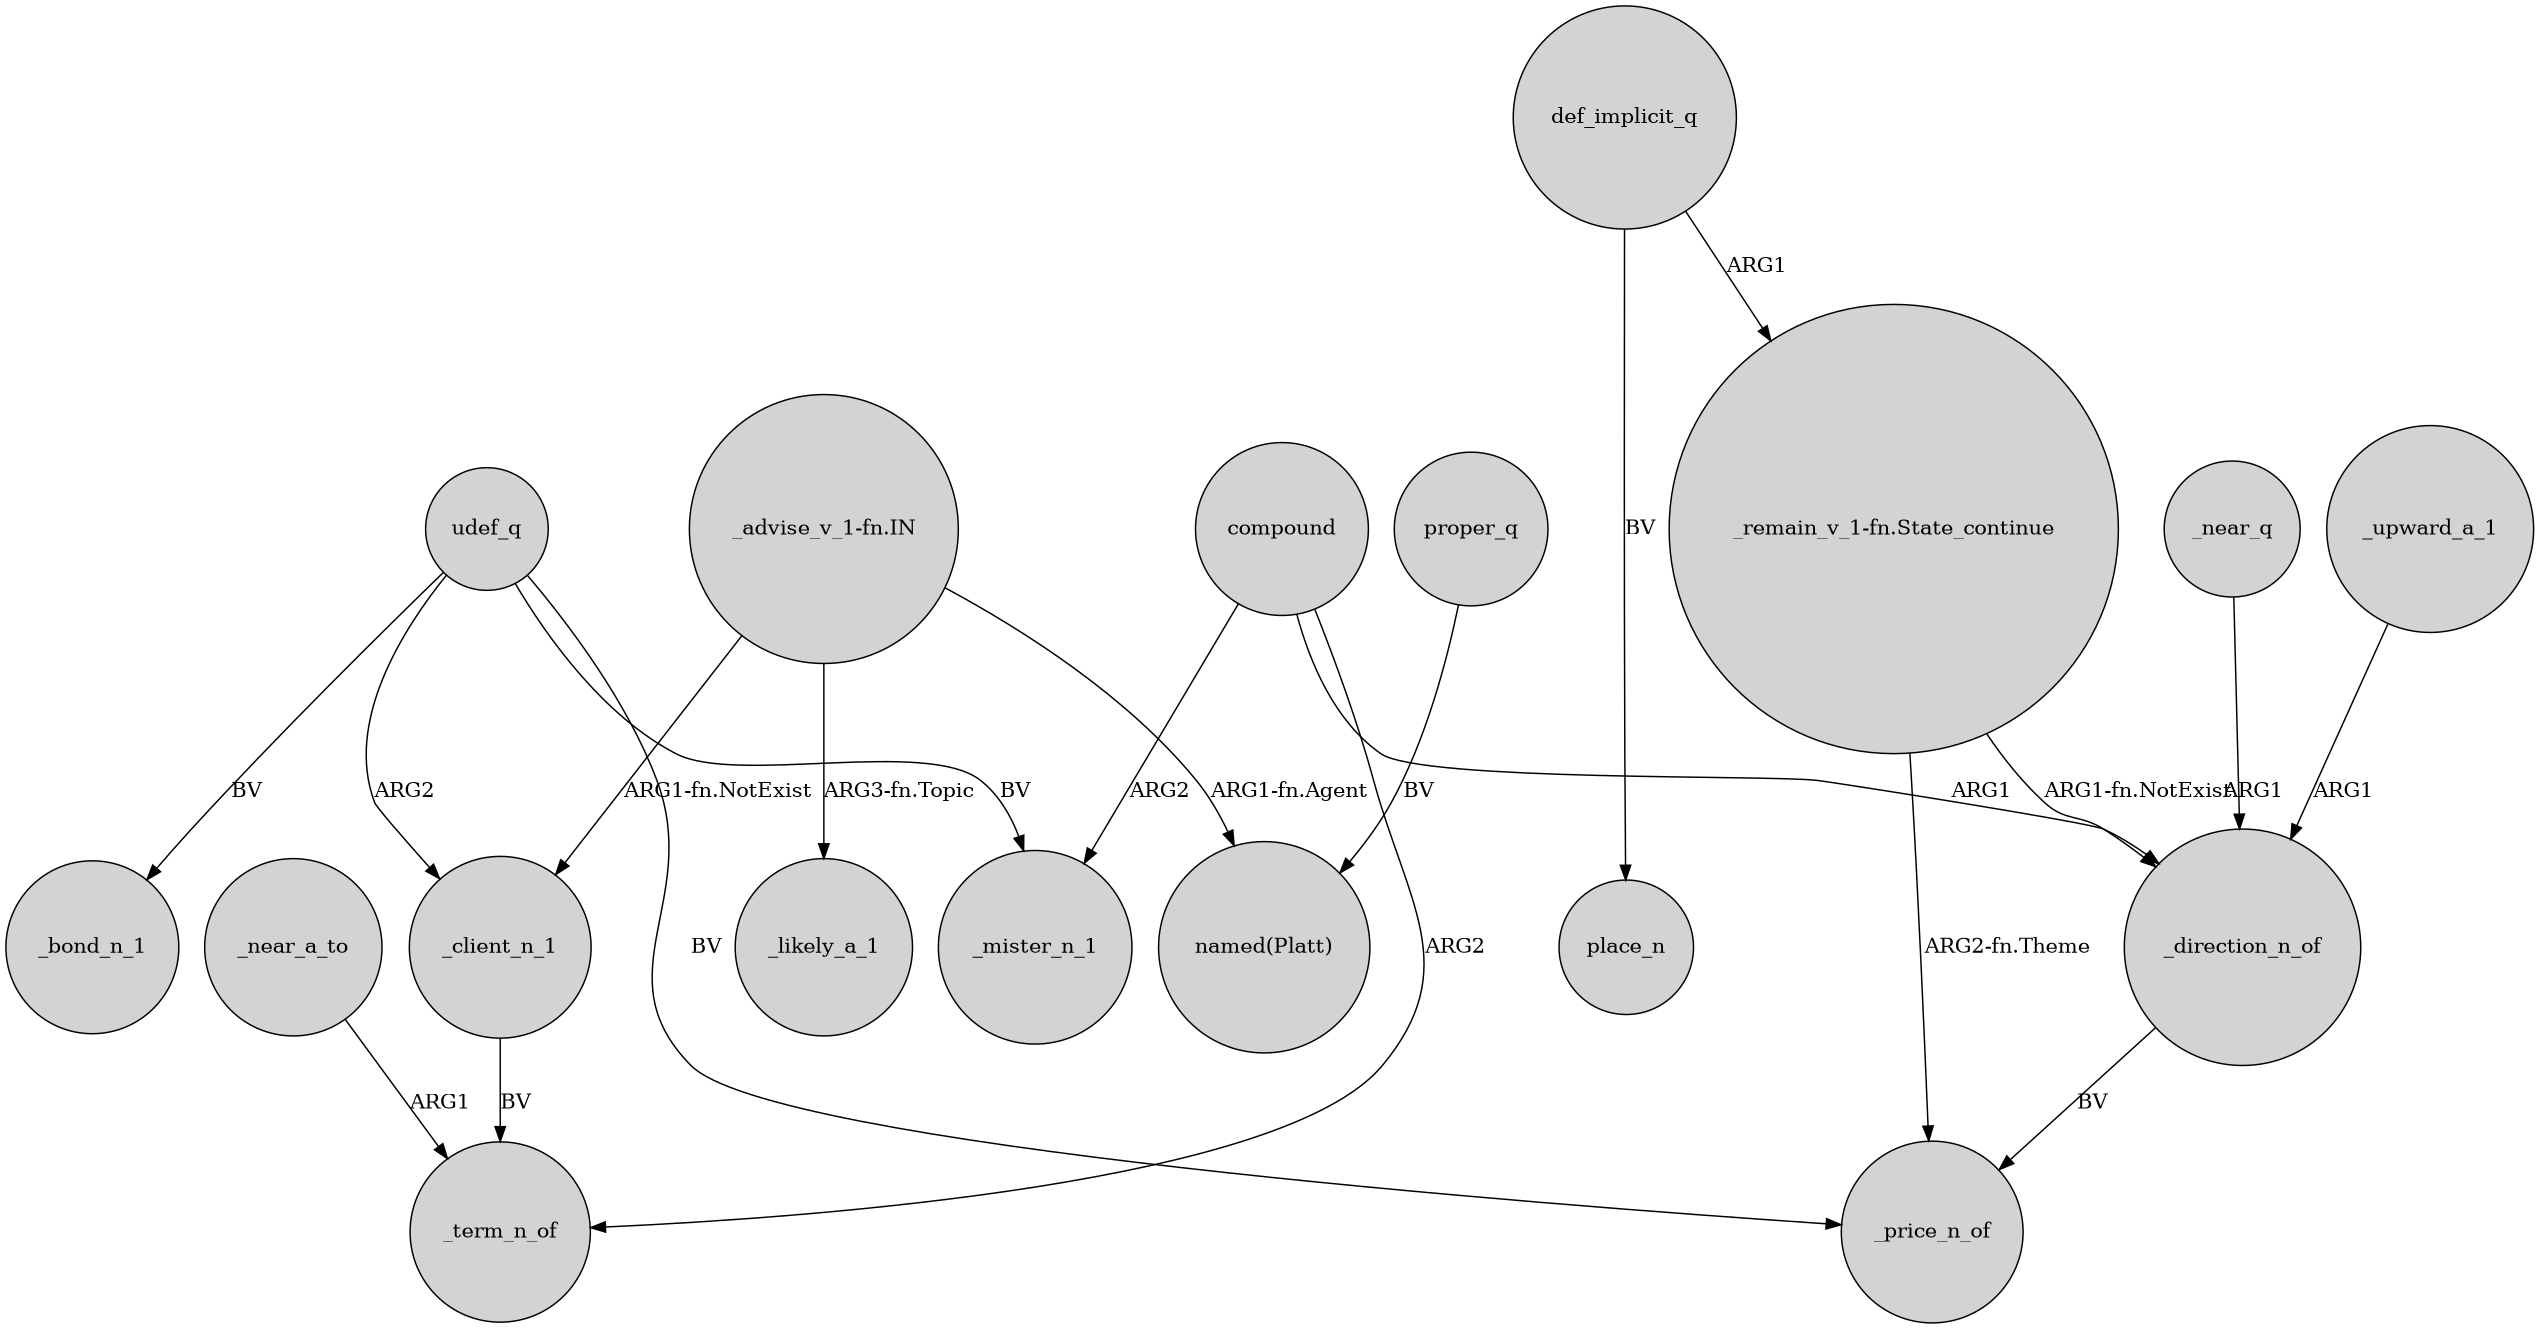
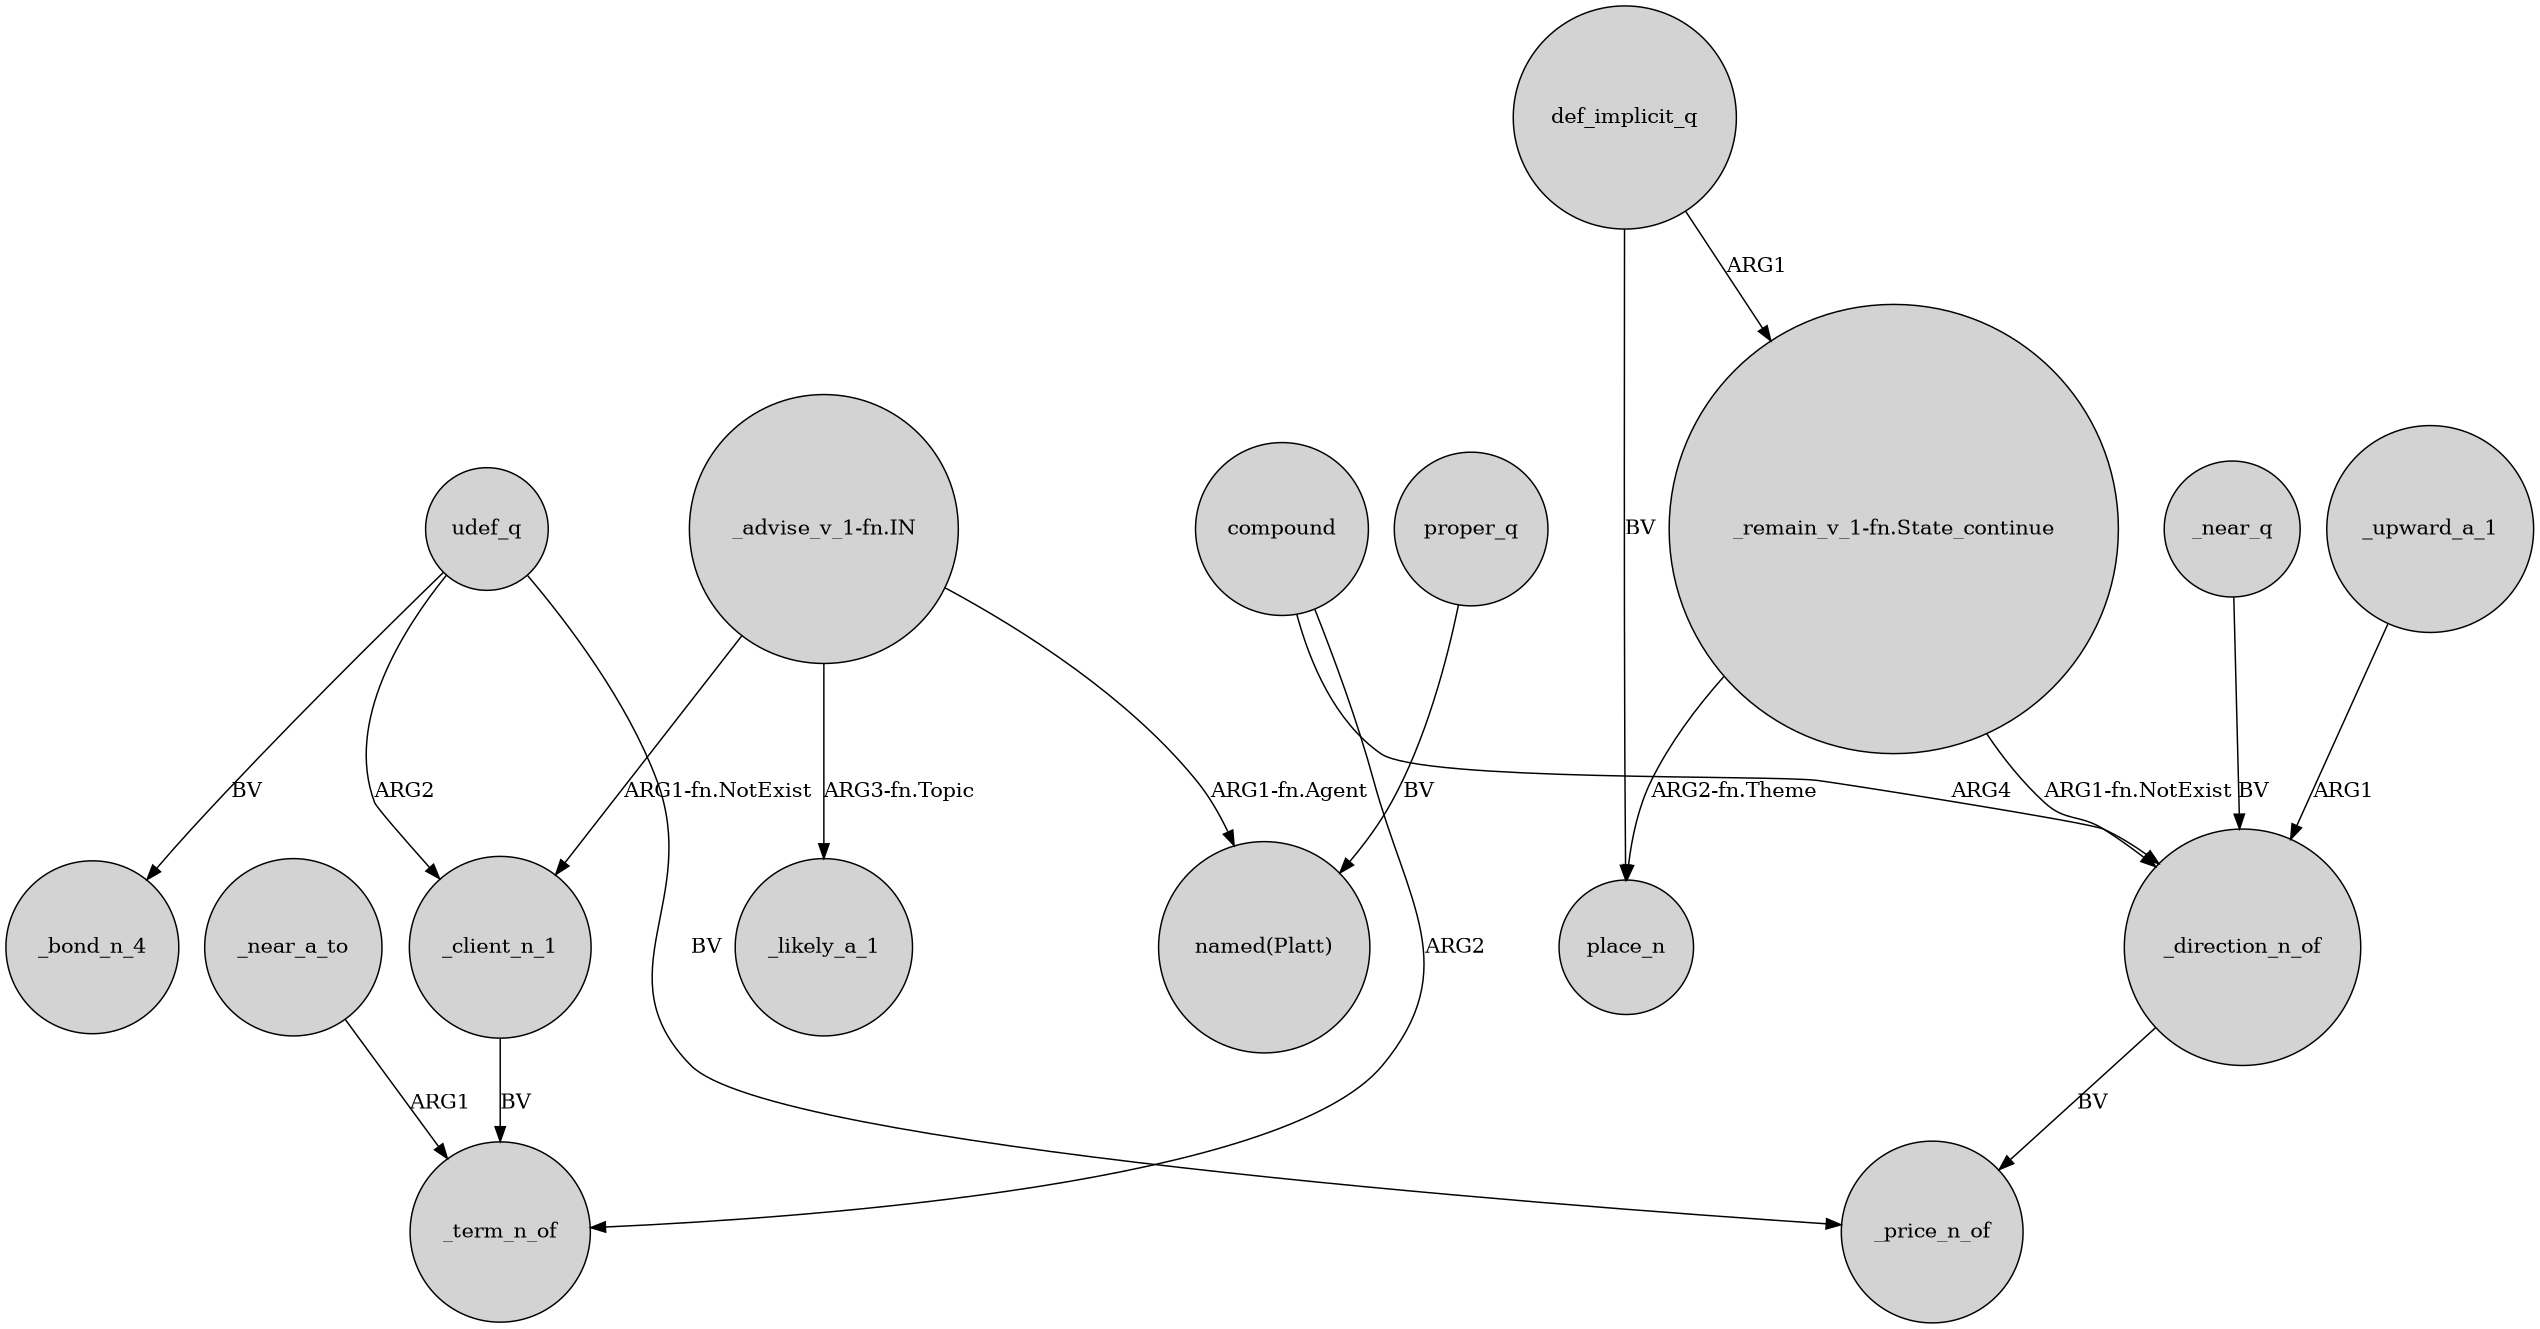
edge "compound" -> "_direction_n_of": label "ARG1" -> "ARG4"
edge "_near_q" -> "_direction_n_of": label "ARG1" -> "BV"
edge "_remain_v_1-fn.State_continue" -> "_price_n_of": now "_remain_v_1-fn.State_continue" -> "place_n"
node "_bond_n_1": label "_bond_n_1" -> "_bond_n_4"
node "_mister_n_1": removed
